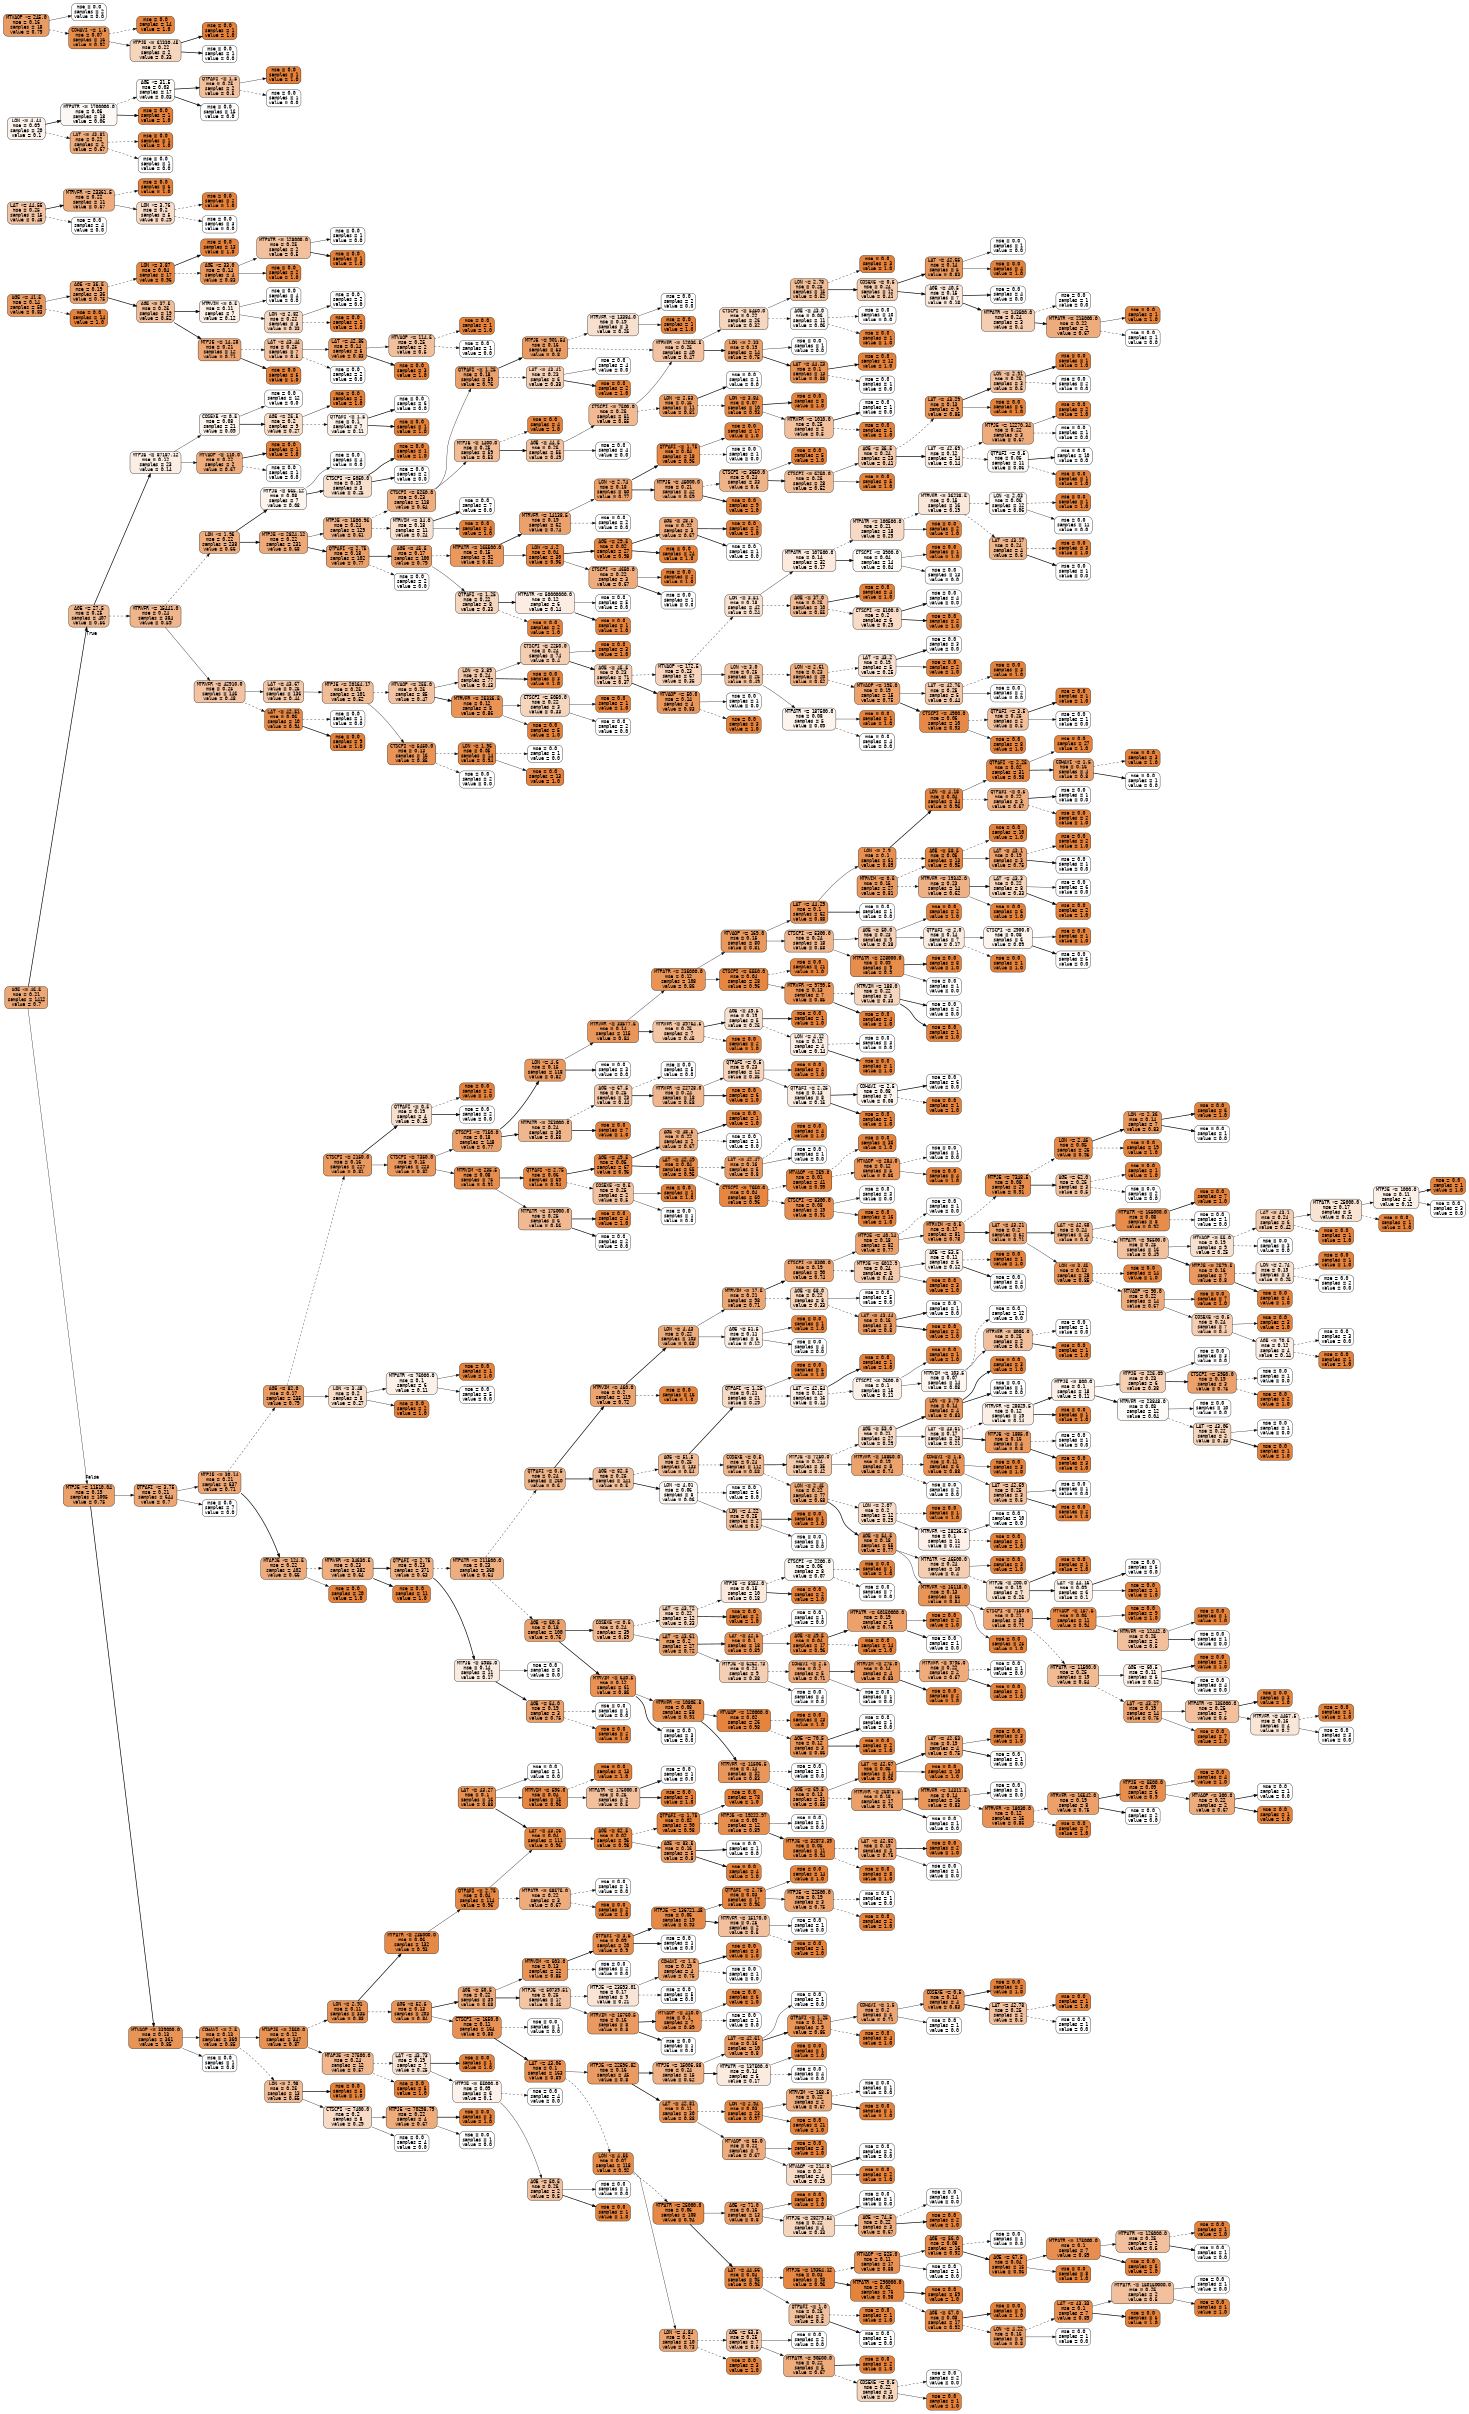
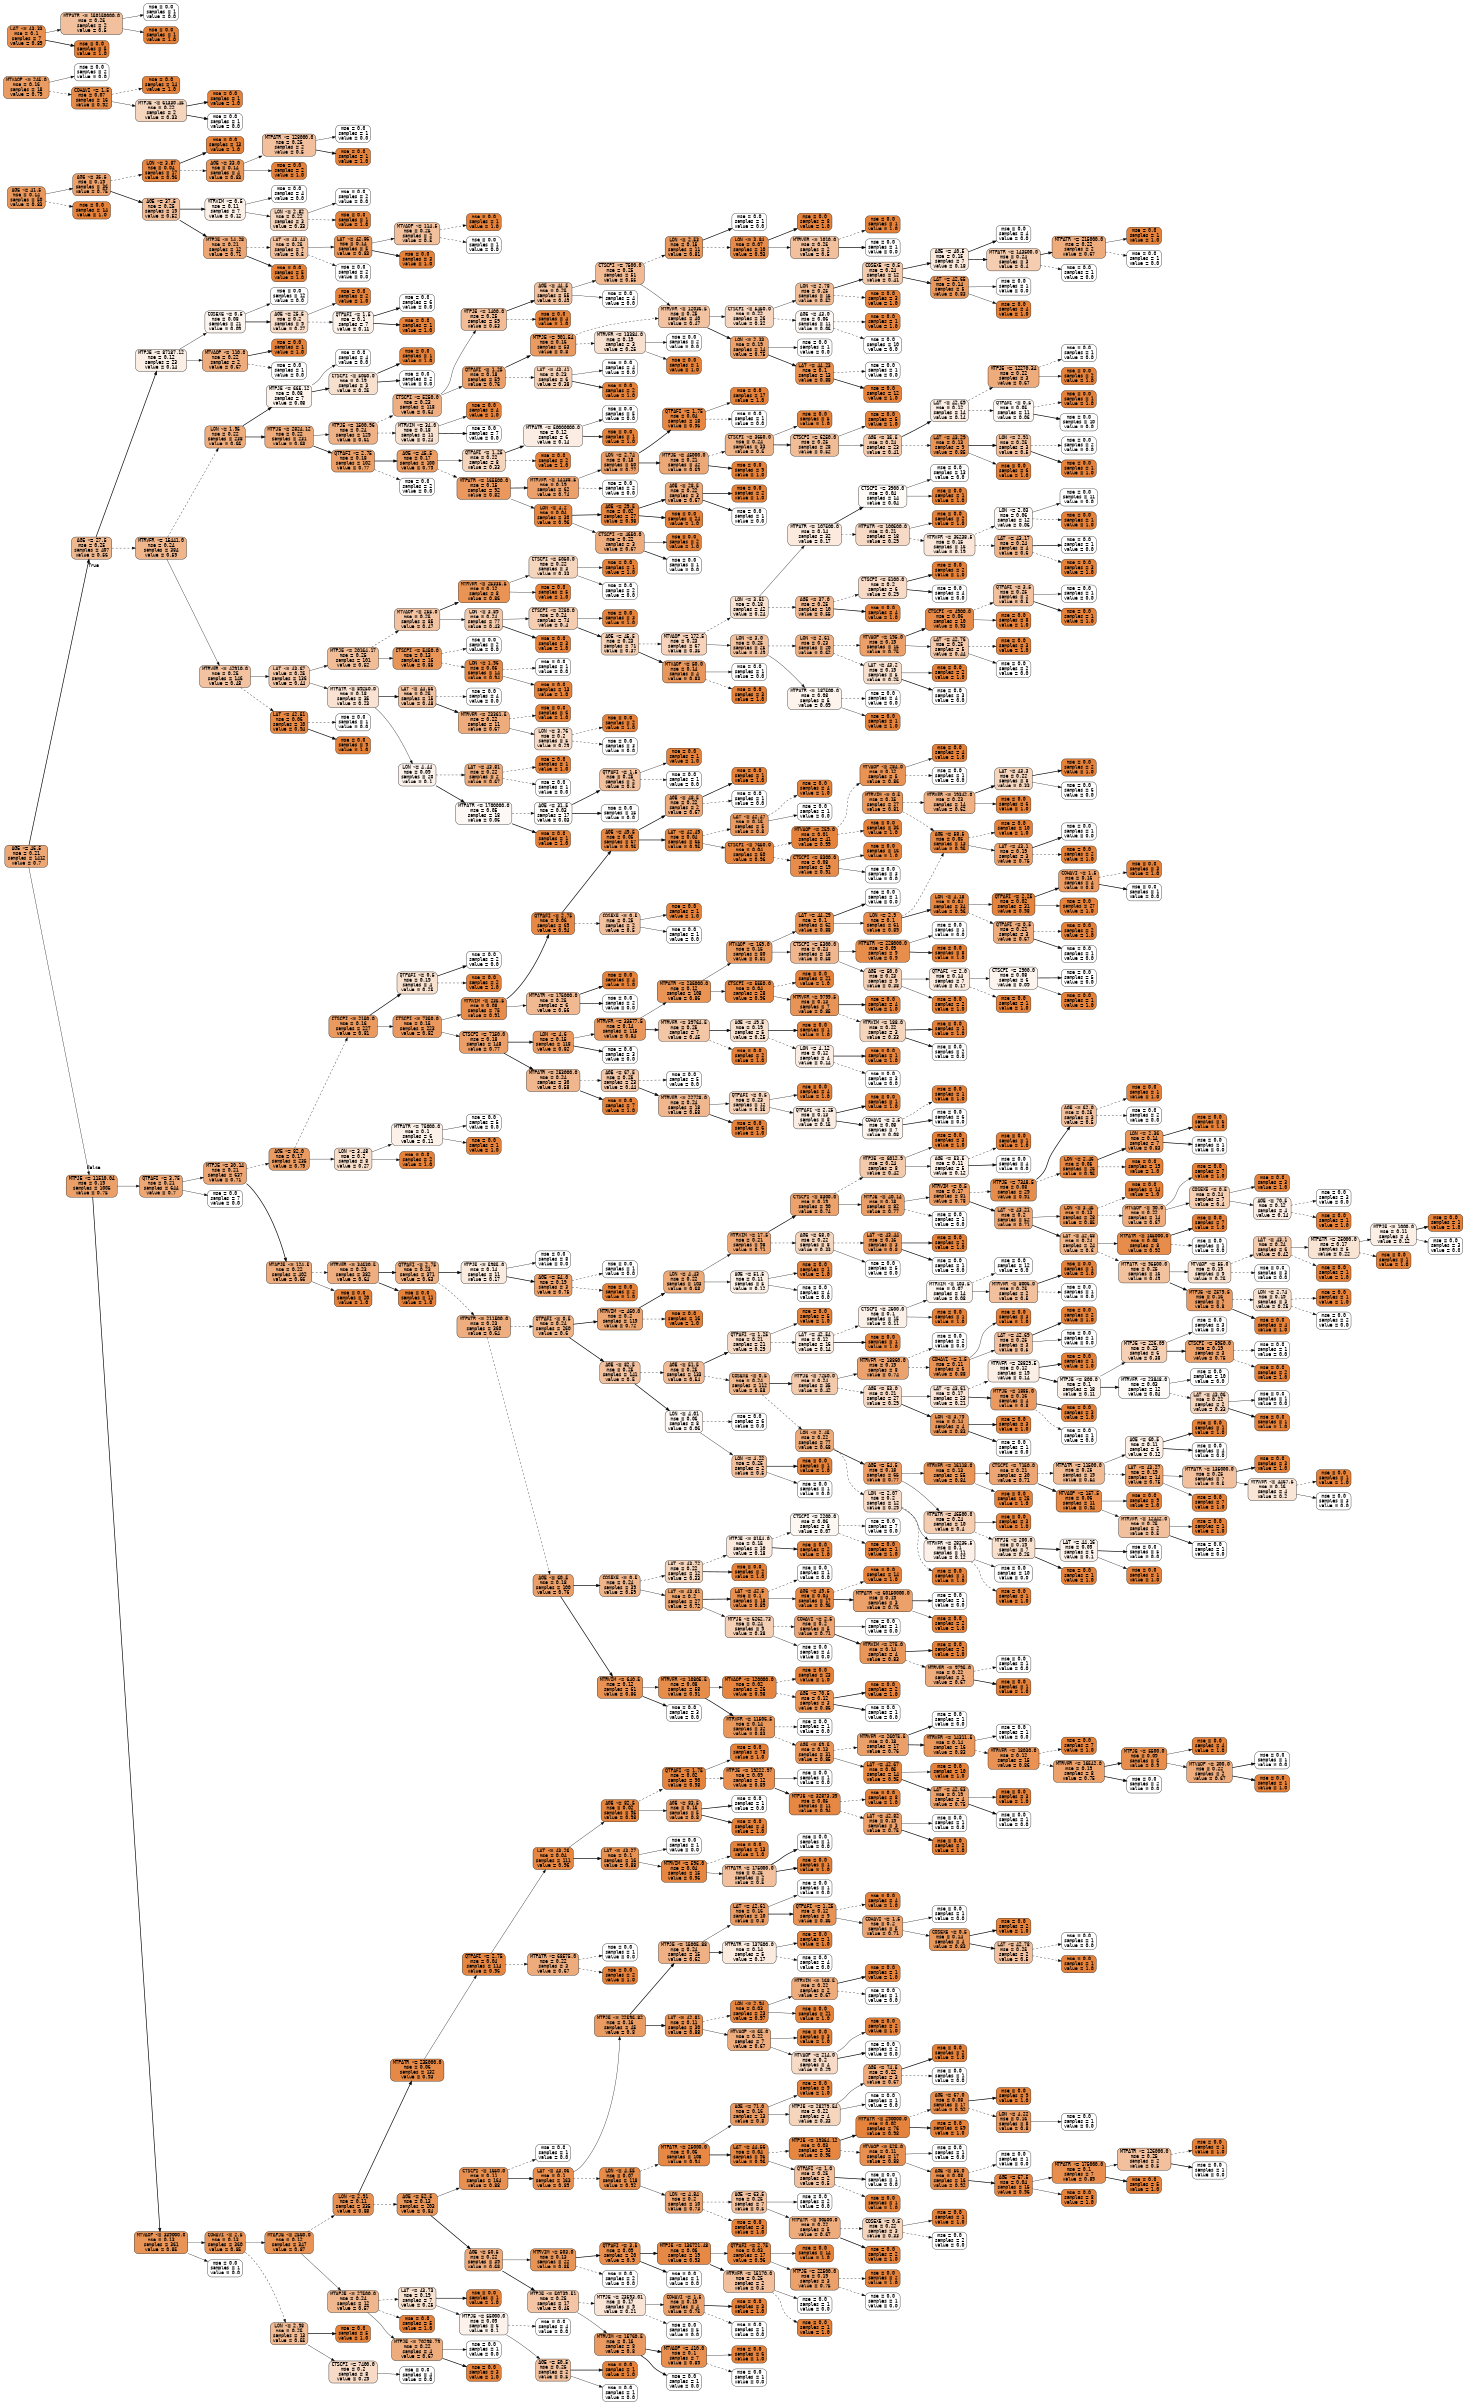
node "MTPATR <= 89250.0 mse = 0.18 samples = 35 value = 0.23": added
edge "LAT <= 43.27 mse = 0.1 samples = 16 value = 0.88" -> "LAT <= 43.26 mse = 0.04 samples = 111 value = 0.96": reversed
edge "CTSCPI <= 7400.0 mse = 0.2 samples = 8 value = 0.29" -> "MTPJE <= 70298.79 mse = 0.22 samples = 4 value = 0.67": now "MTAPJE <= 27500.0 mse = 0.24 samples = 12 value = 0.57" -> "MTPJE <= 70298.79 mse = 0.22 samples = 4 value = 0.67"
edge "LON <= 4.22 mse = 0.16 samples = 8 value = 0.8" -> "LAT <= 43.33 mse = 0.1 samples = 7 value = 0.89": removed
